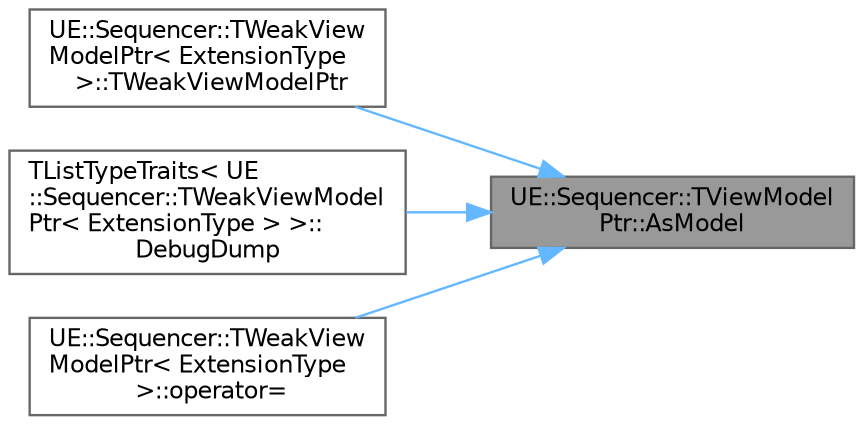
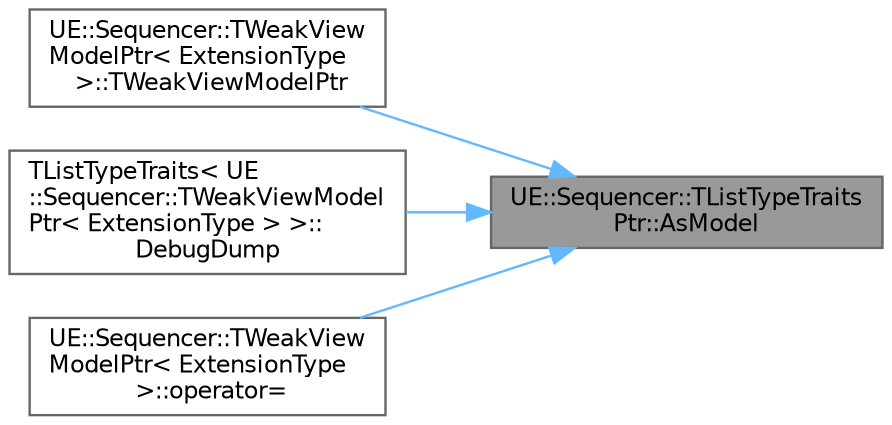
node "UE::Sequencer::TViewModel Ptr::AsModel": label "UE::Sequencer::TViewModel Ptr::AsModel" -> "UE::Sequencer::TListTypeTraits Ptr::AsModel"
